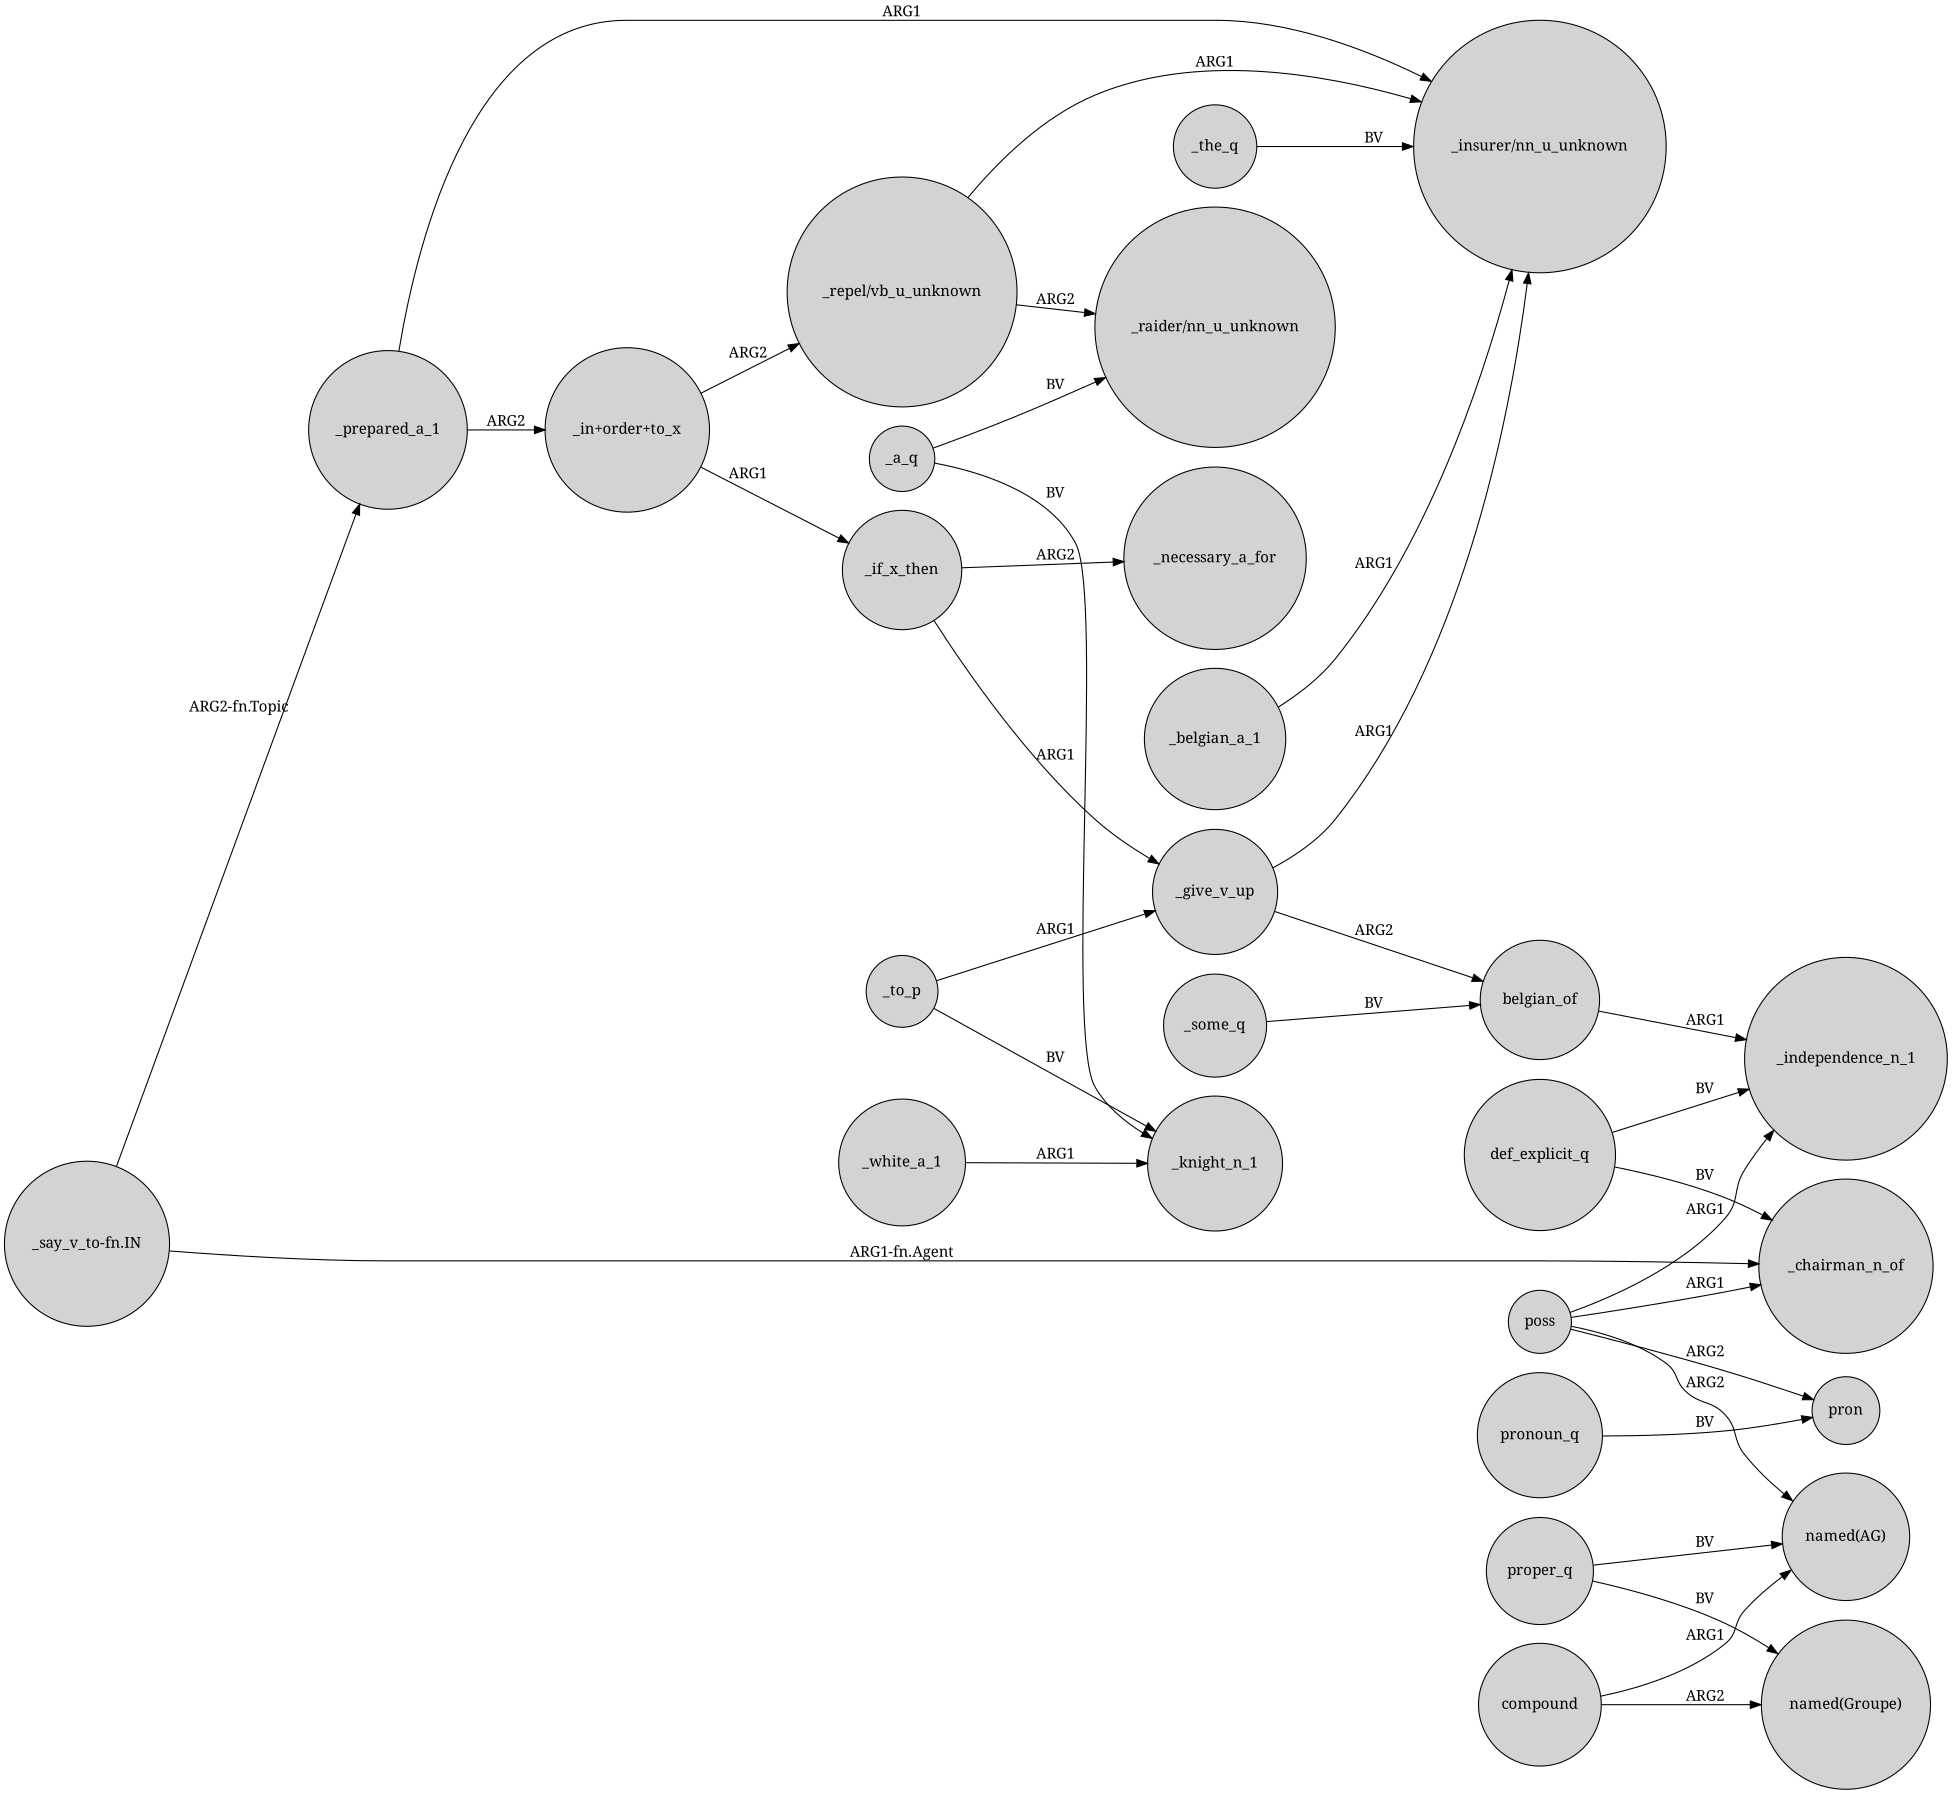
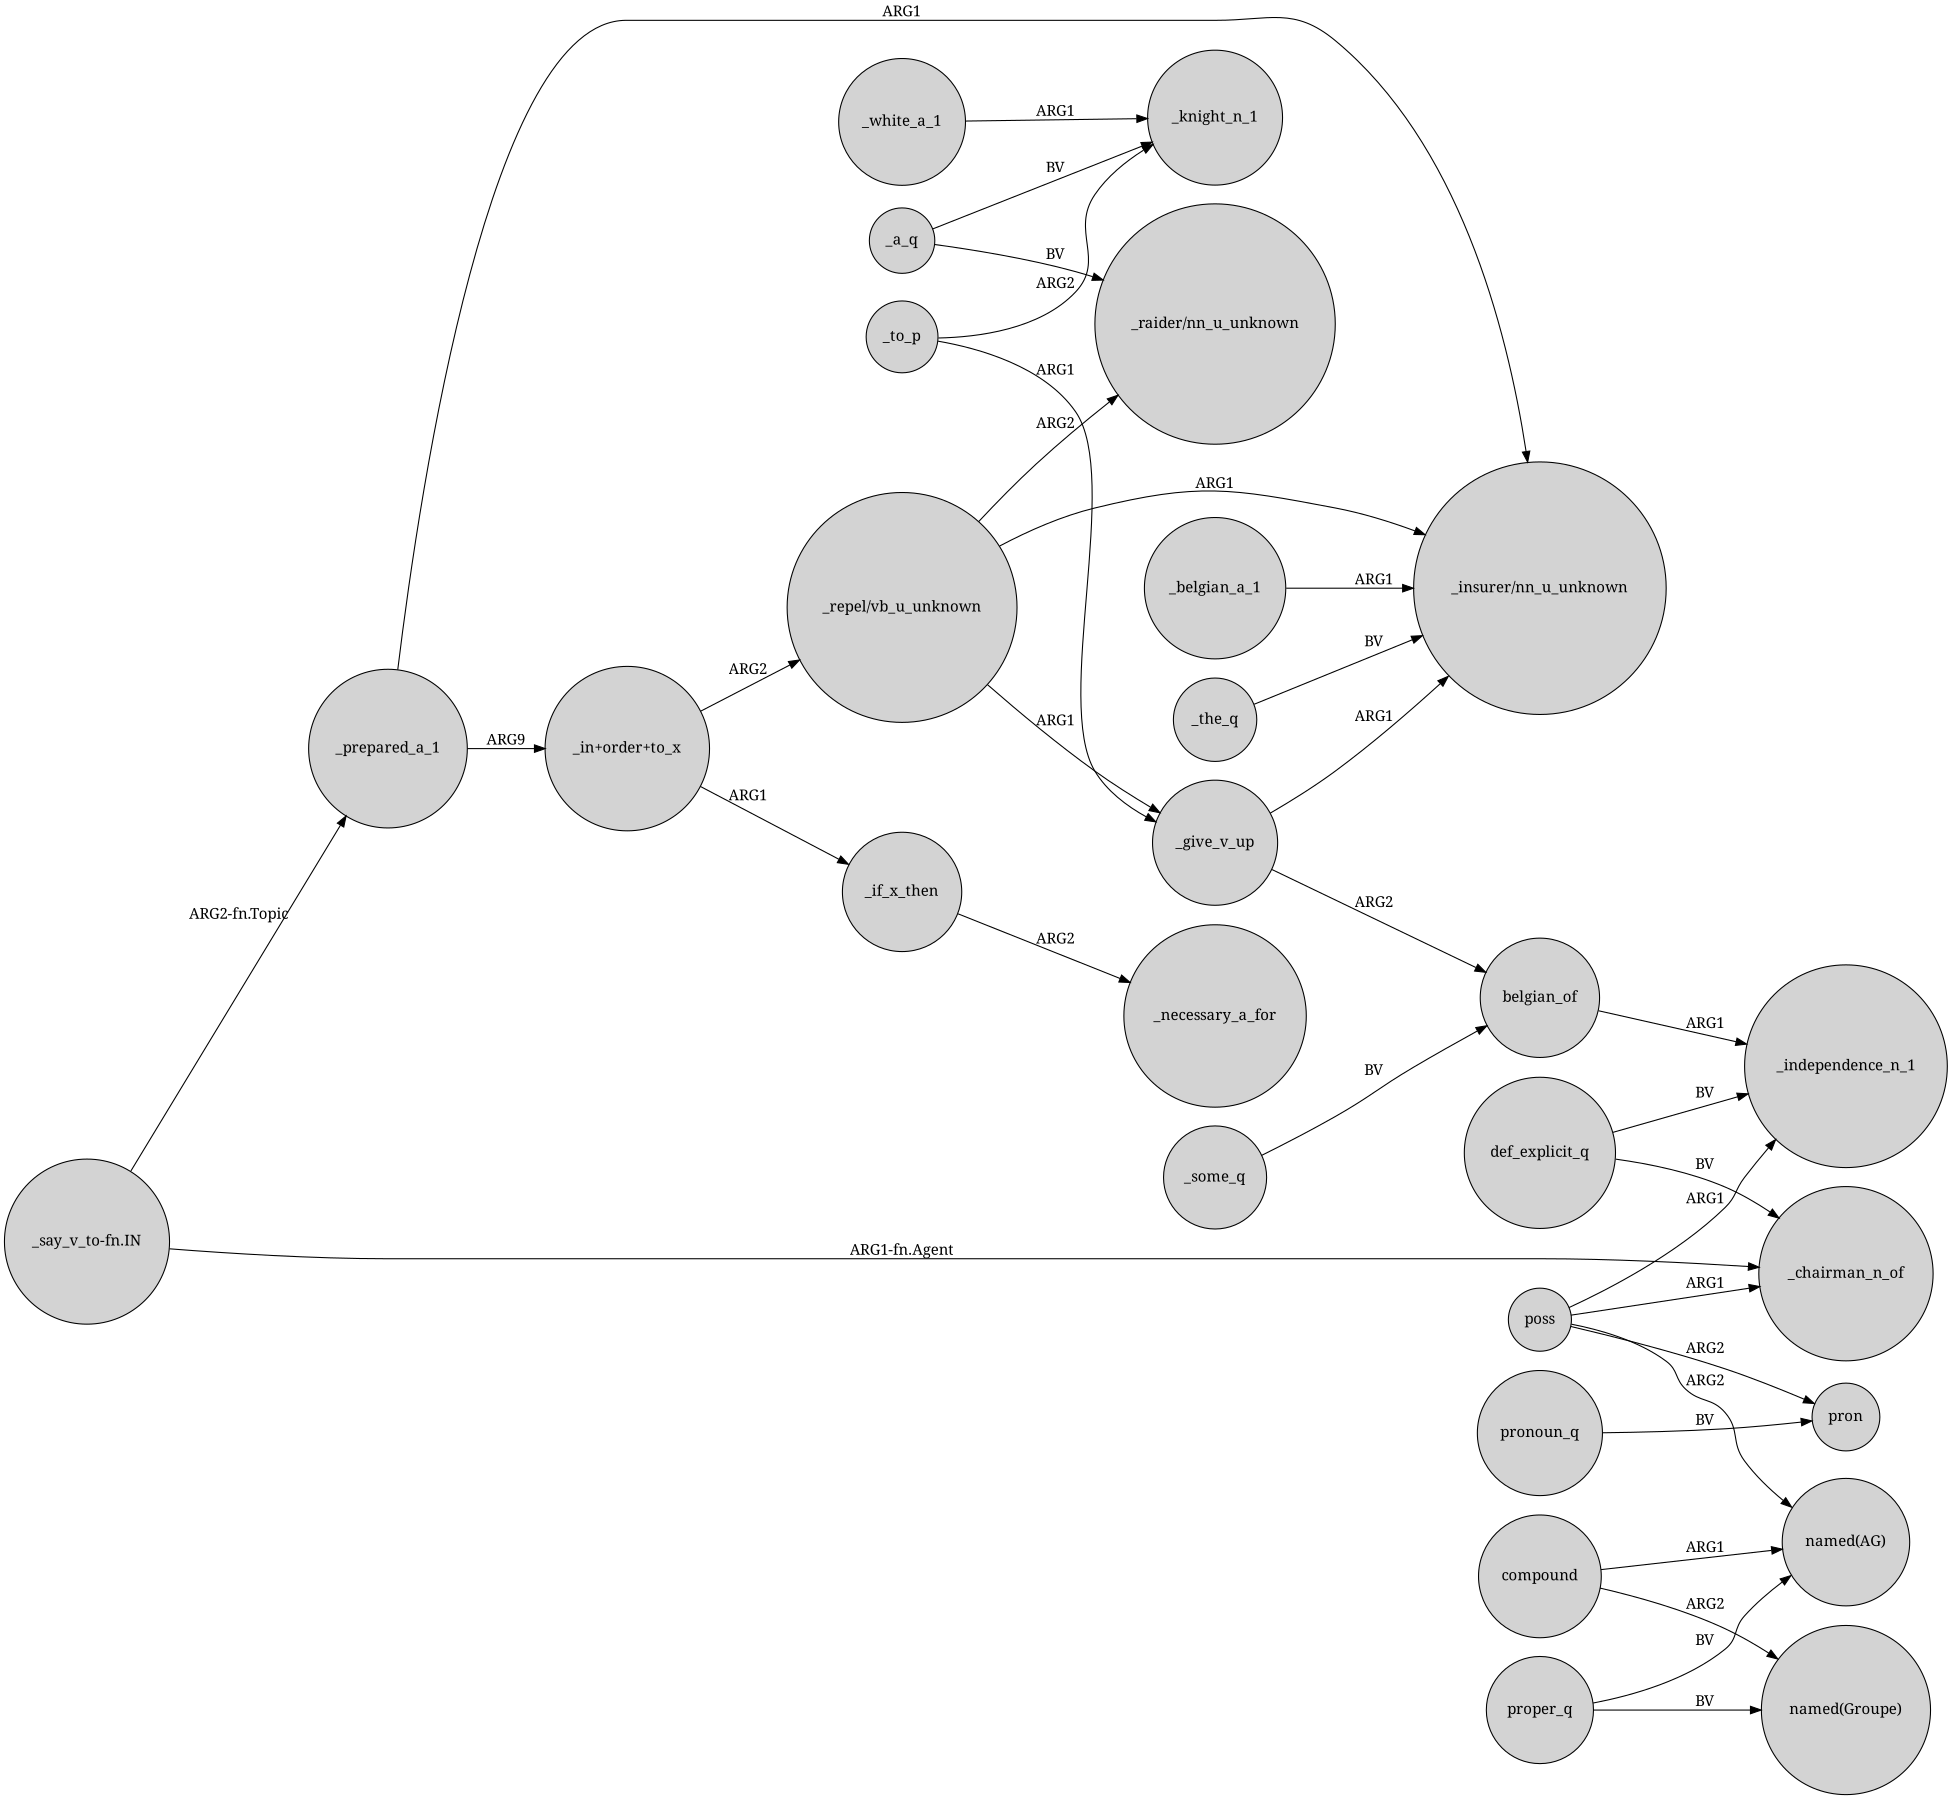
edge "_prepared_a_1" -> "_in+order+to_x": label "ARG2" -> "ARG9"
edge "_if_x_then" -> "_give_v_up": now "_repel/vb_u_unknown" -> "_give_v_up"
edge "_to_p" -> "_knight_n_1": label "BV" -> "ARG2"
